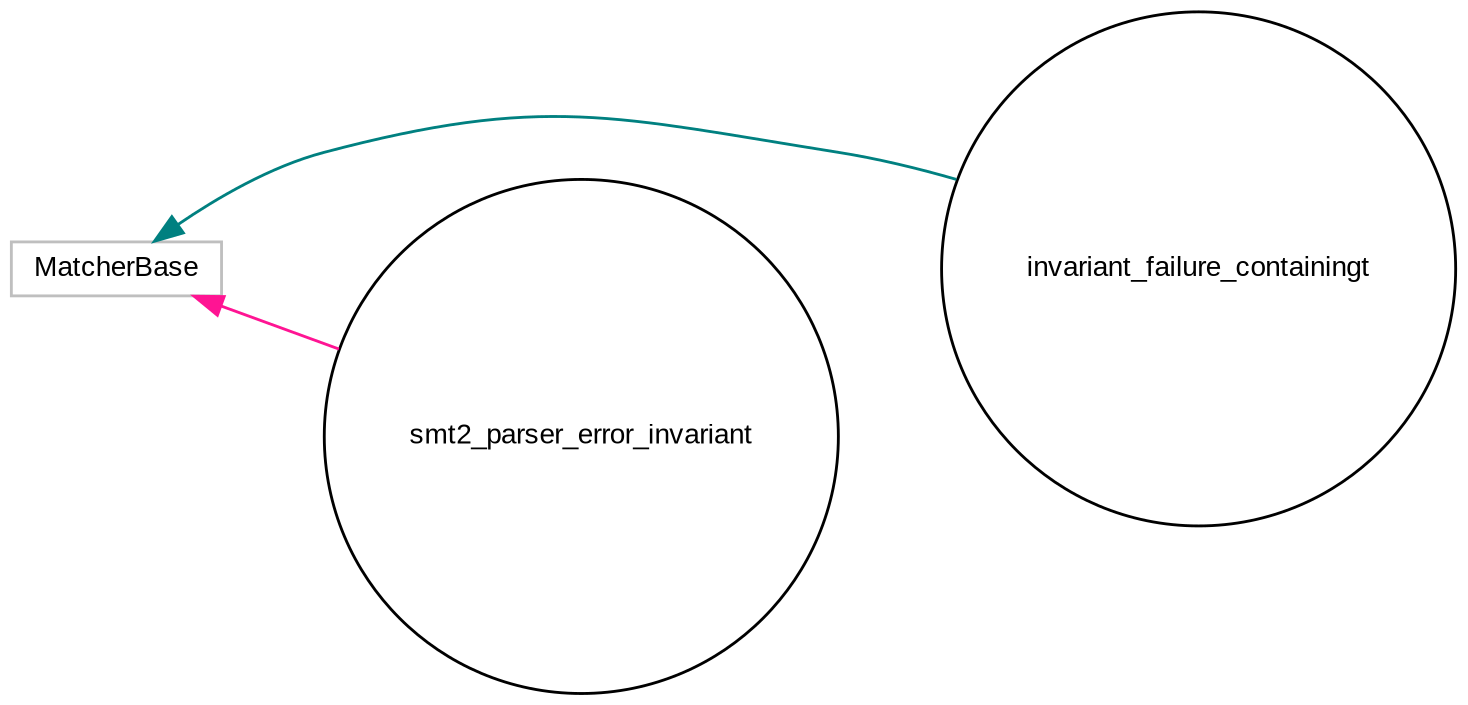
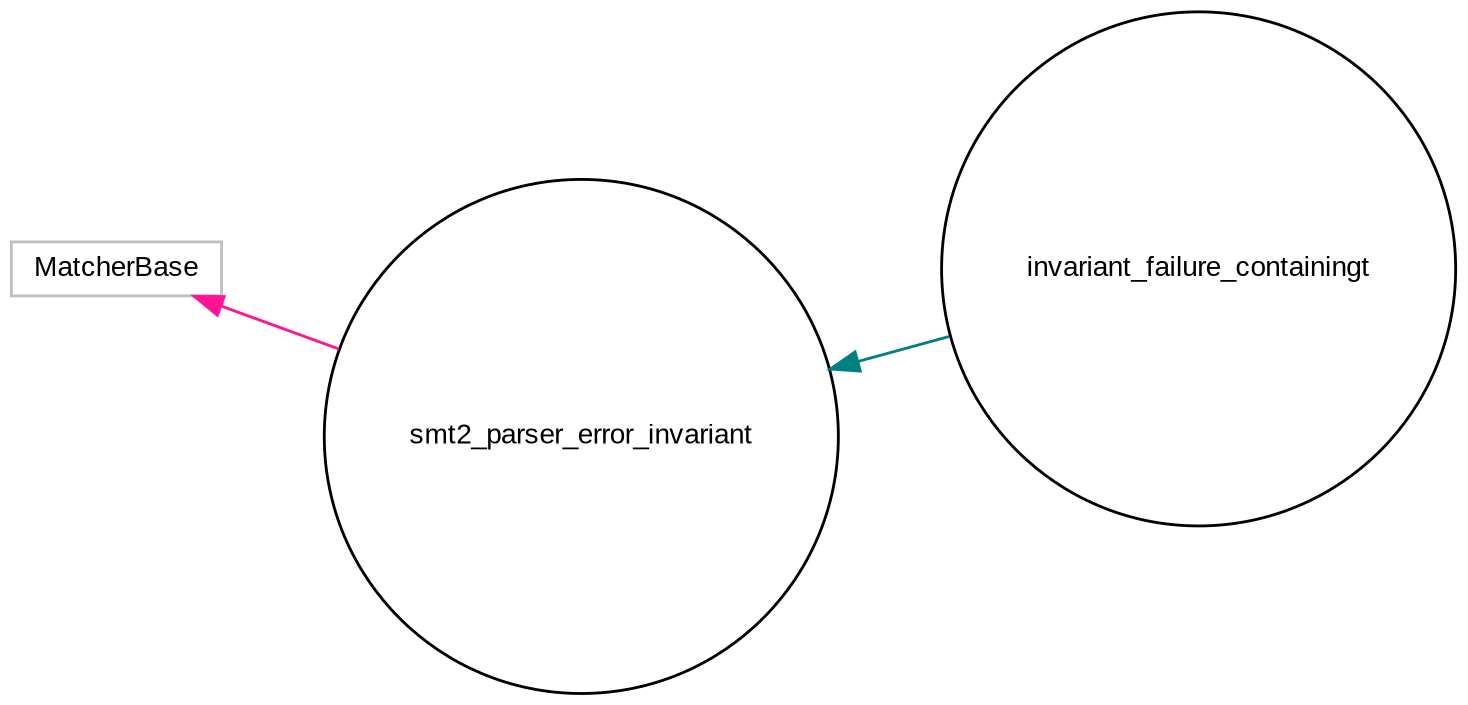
edge "invariant_failure_containingt" -> "MatcherBase": now "invariant_failure_containingt" -> "smt2_parser_error_invariant"
